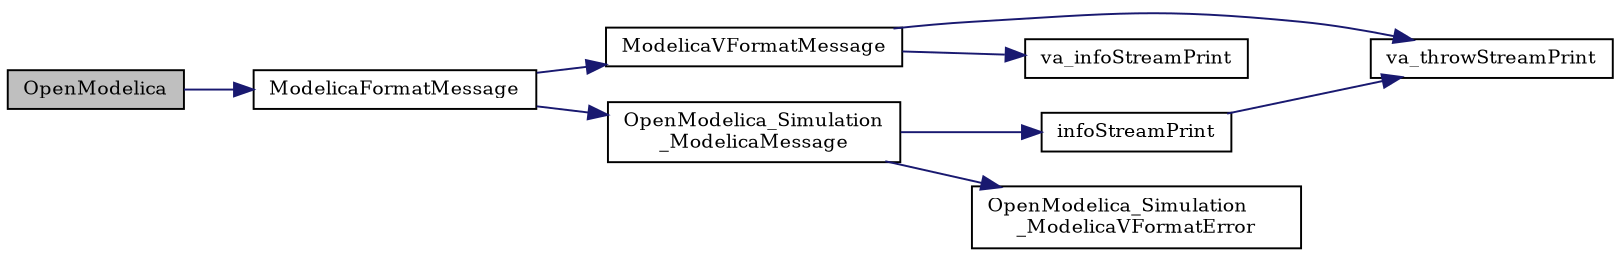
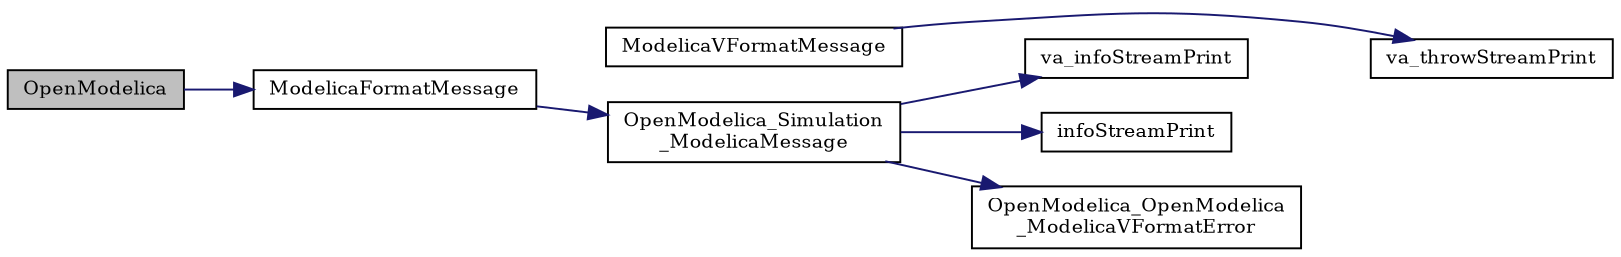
edge "ModelicaVFormatMessage" -> "va_infoStreamPrint": now "OpenModelica_Simulation _ModelicaMessage" -> "va_infoStreamPrint"
edge "ModelicaFormatMessage" -> "ModelicaVFormatMessage": removed
edge "infoStreamPrint" -> "va_throwStreamPrint": removed
node "OpenModelica_Simulation _ModelicaVFormatError": label "OpenModelica_Simulation _ModelicaVFormatError" -> "OpenModelica_OpenModelica _ModelicaVFormatError"
